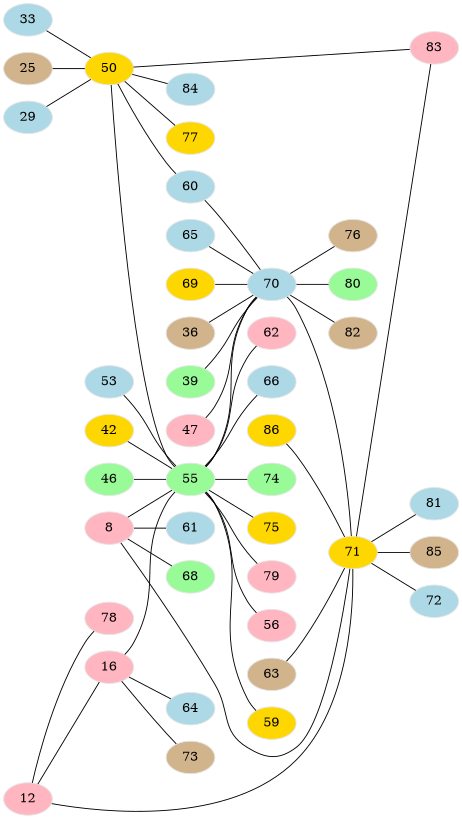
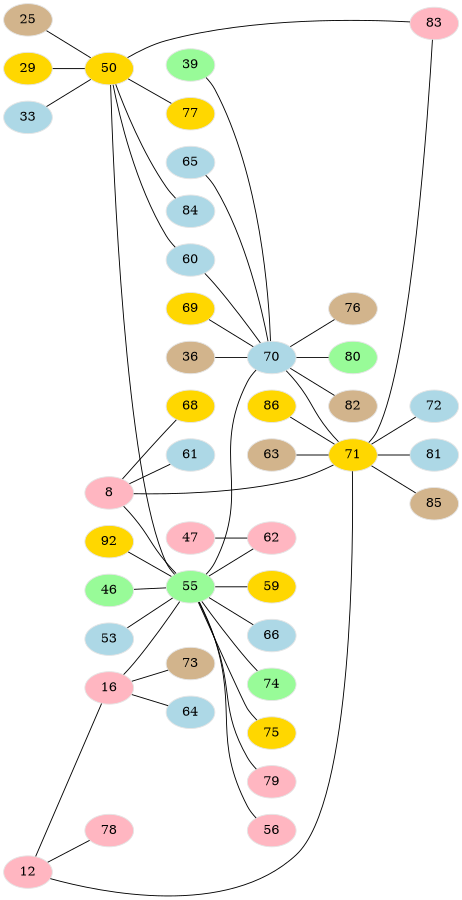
node "29": fillcolor lightblue -> gold
edge "70" -- "47": now "62" -- "47"
node "42": label "42" -> "92"
node "68": fillcolor palegreen -> gold
